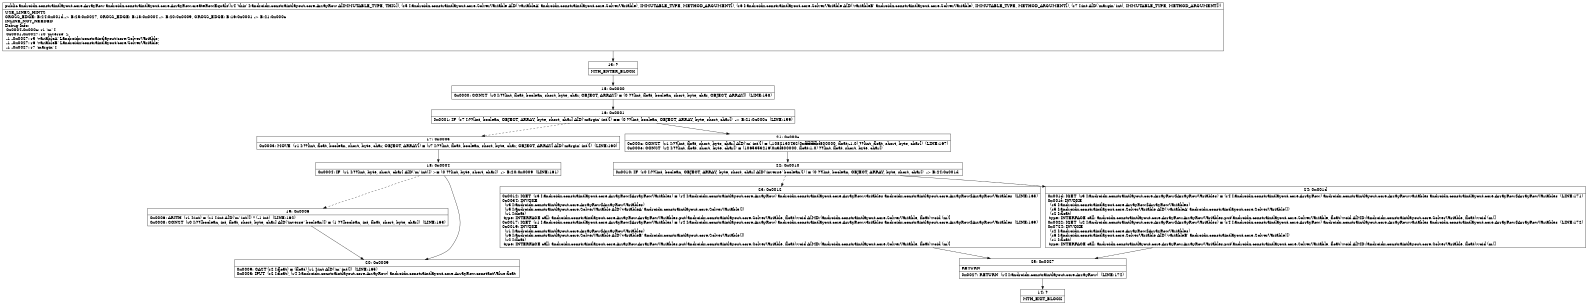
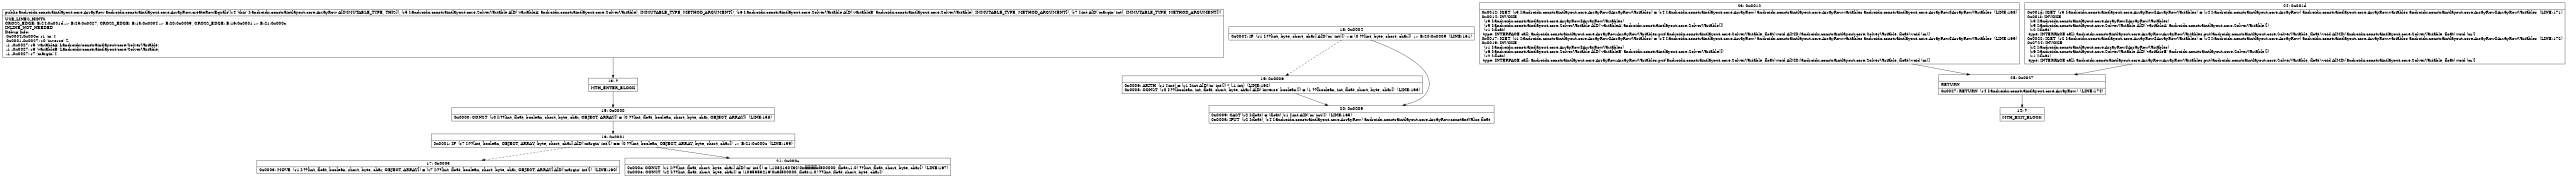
edge "17: 0x0003" -> "18: 0x0004": removed
node "22: 0x0010": removed
node "23: 0x0012": text "0x0034: INVOKE" -> "0x0014: INVOKE"
